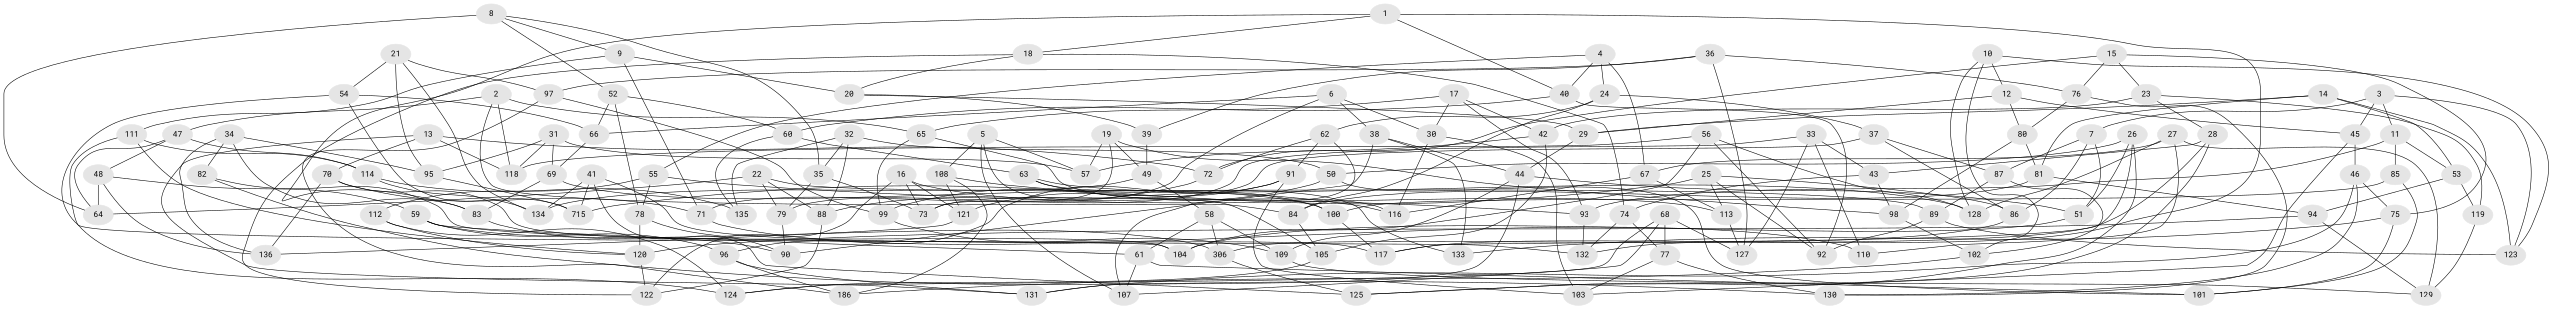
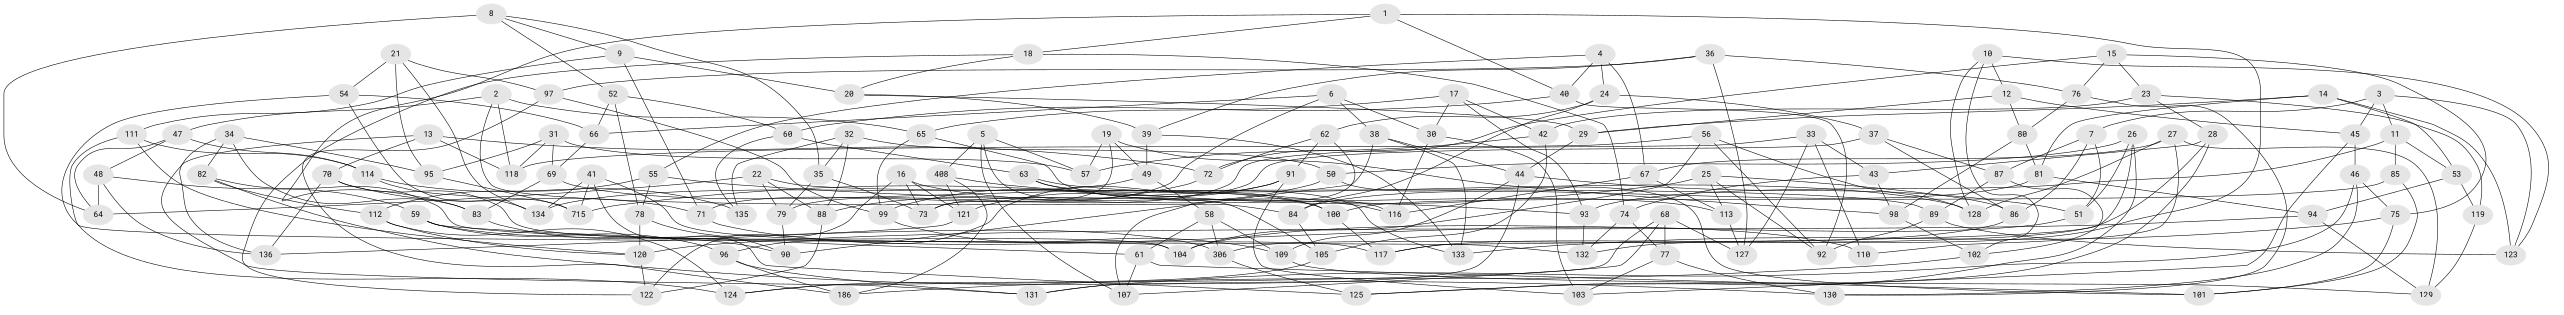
node "108": label "108" -> "408"
edge "39" -- "133": added
edge "82" -- "112": added
